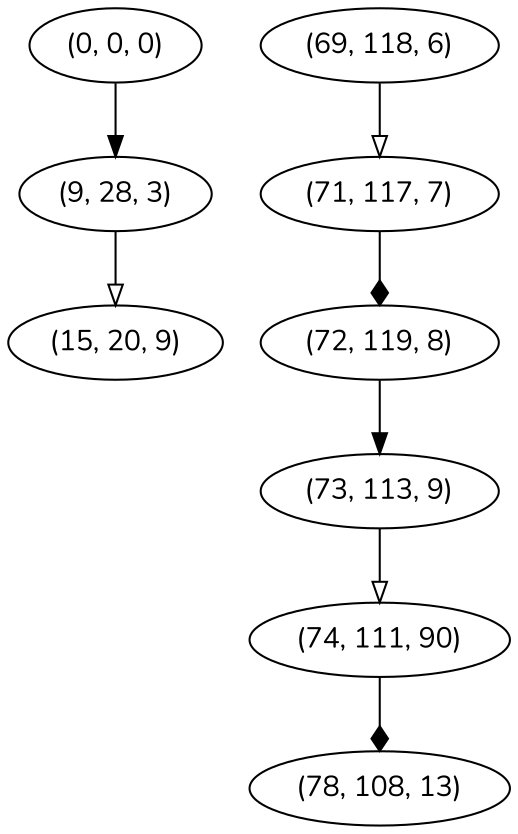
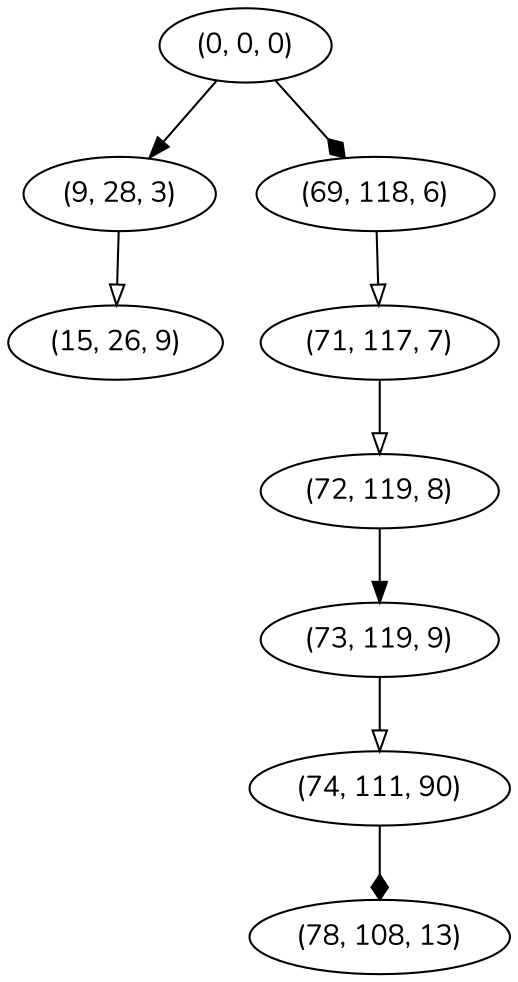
edge "(0, 0, 0)" -> "(69, 118, 6)": added
edge "(71, 117, 7)" -> "(72, 119, 8)": arrowhead diamond -> onormal
node "(15, 20, 9)": label "(15, 20, 9)" -> "(15, 26, 9)"
node "(73, 113, 9)": label "(73, 113, 9)" -> "(73, 119, 9)"
